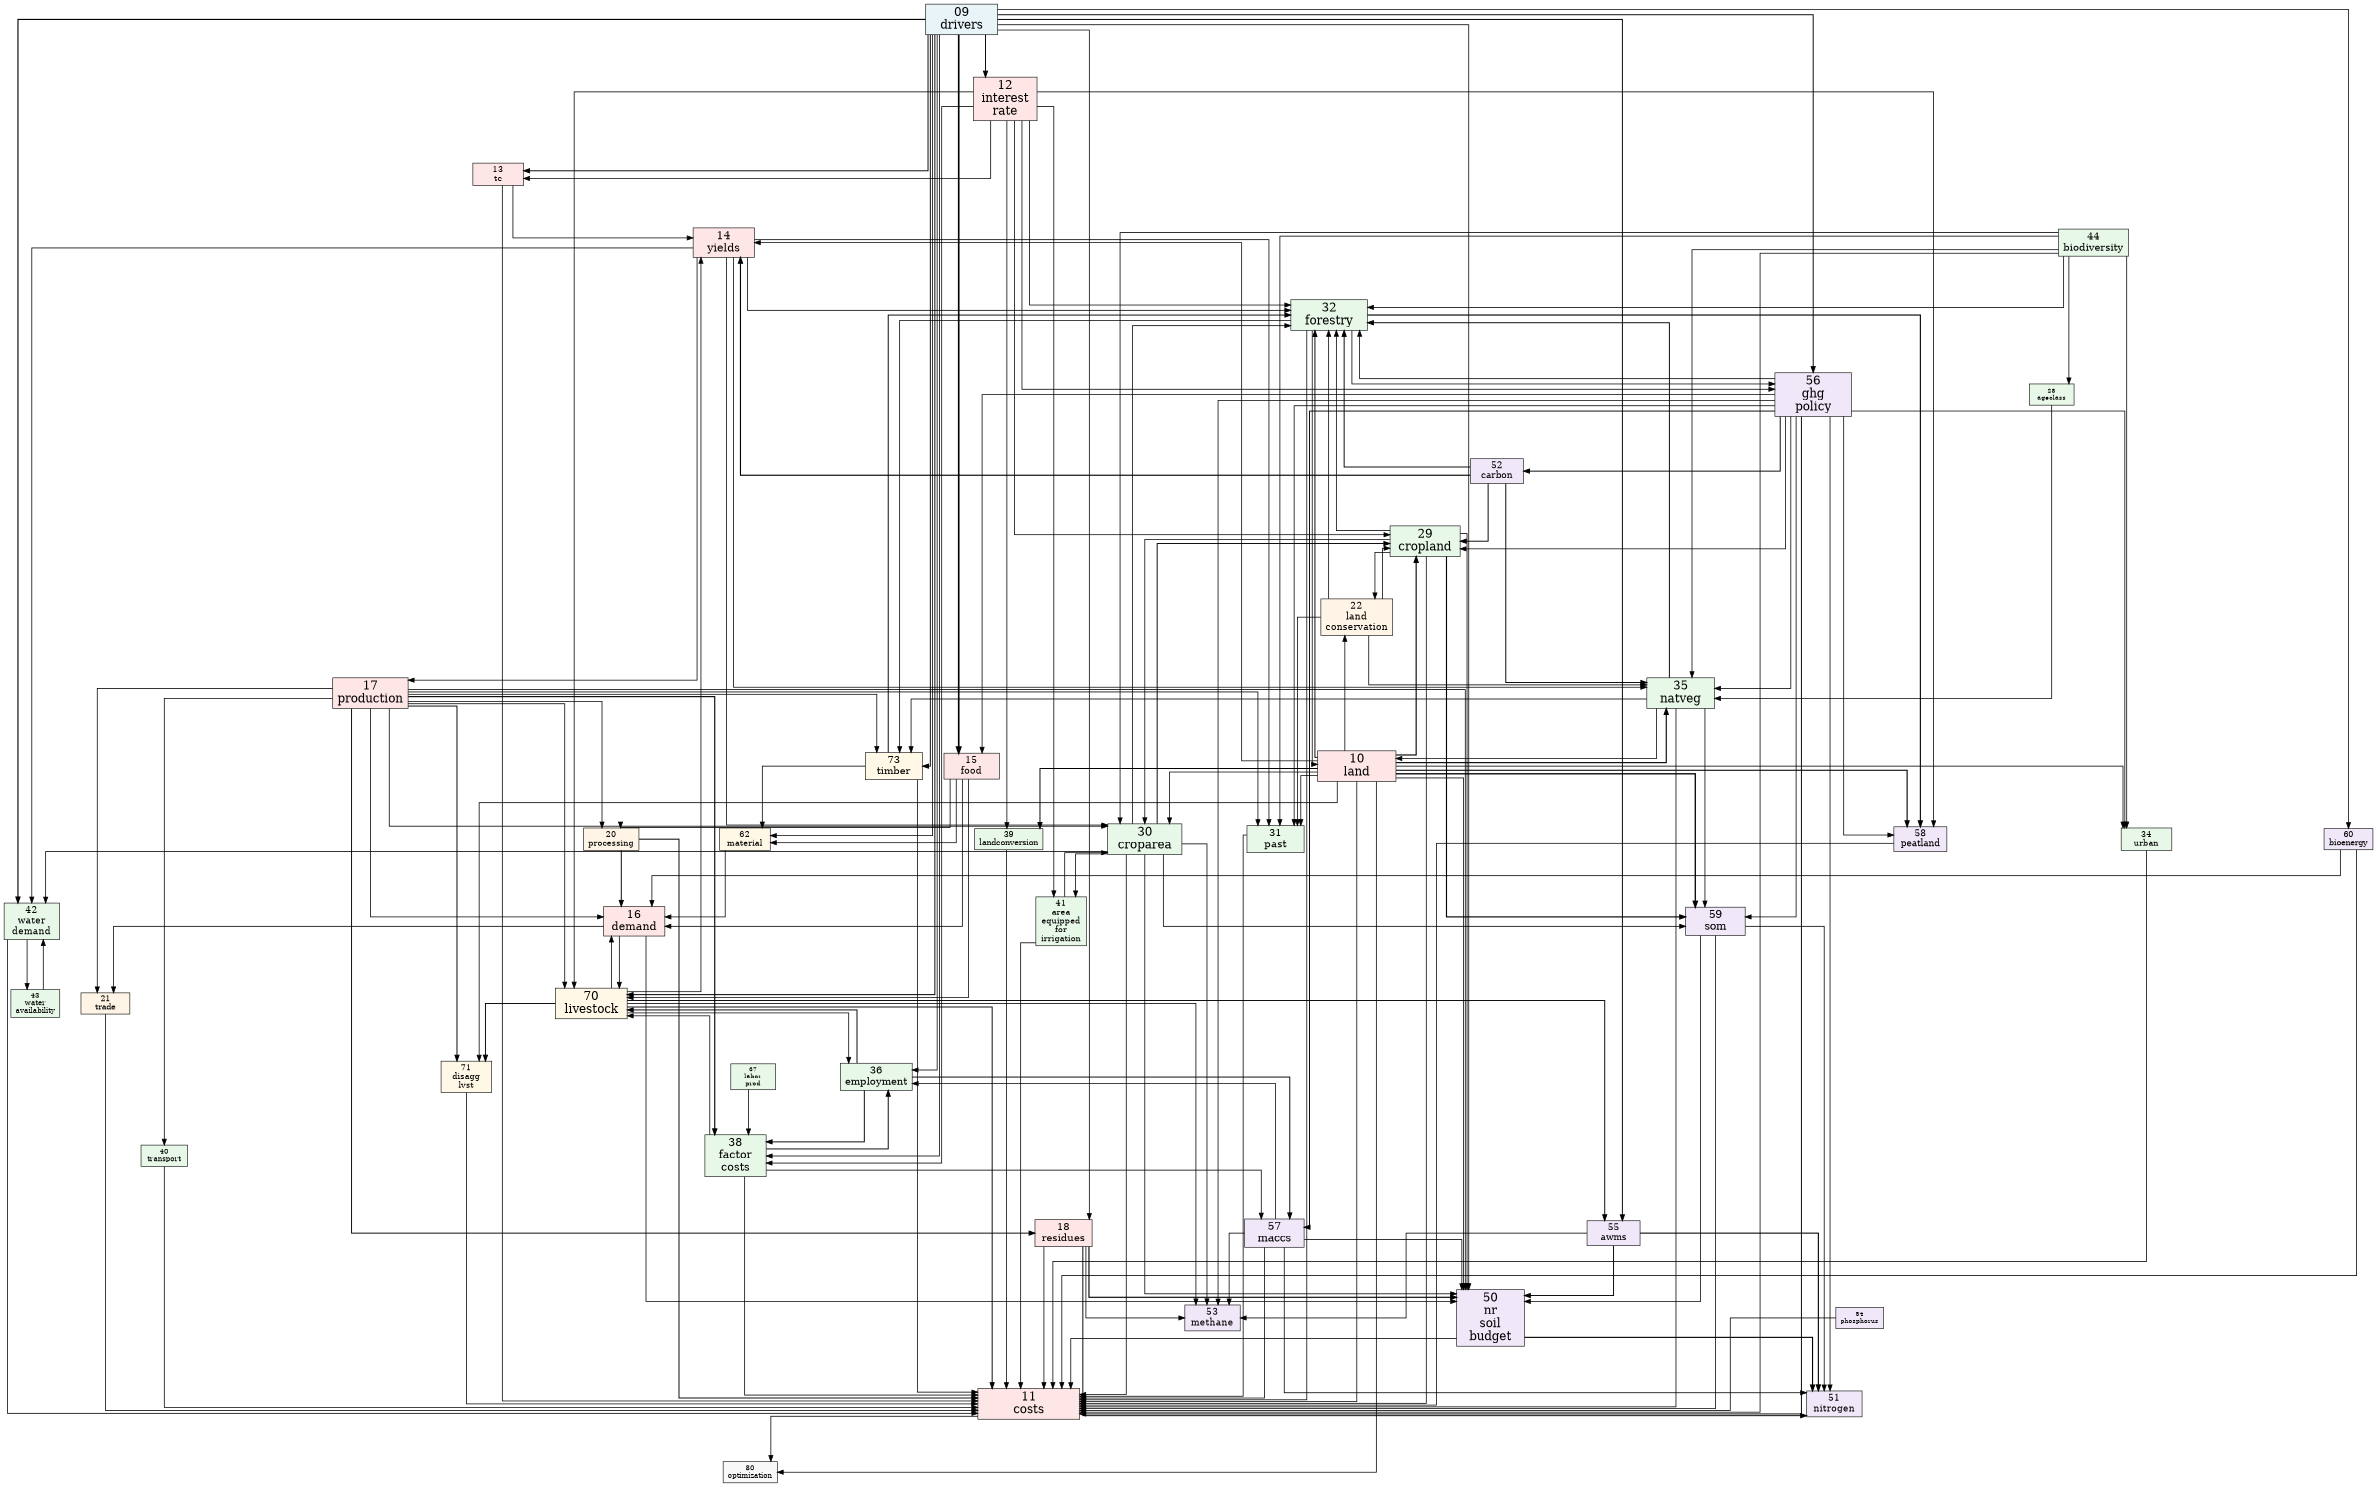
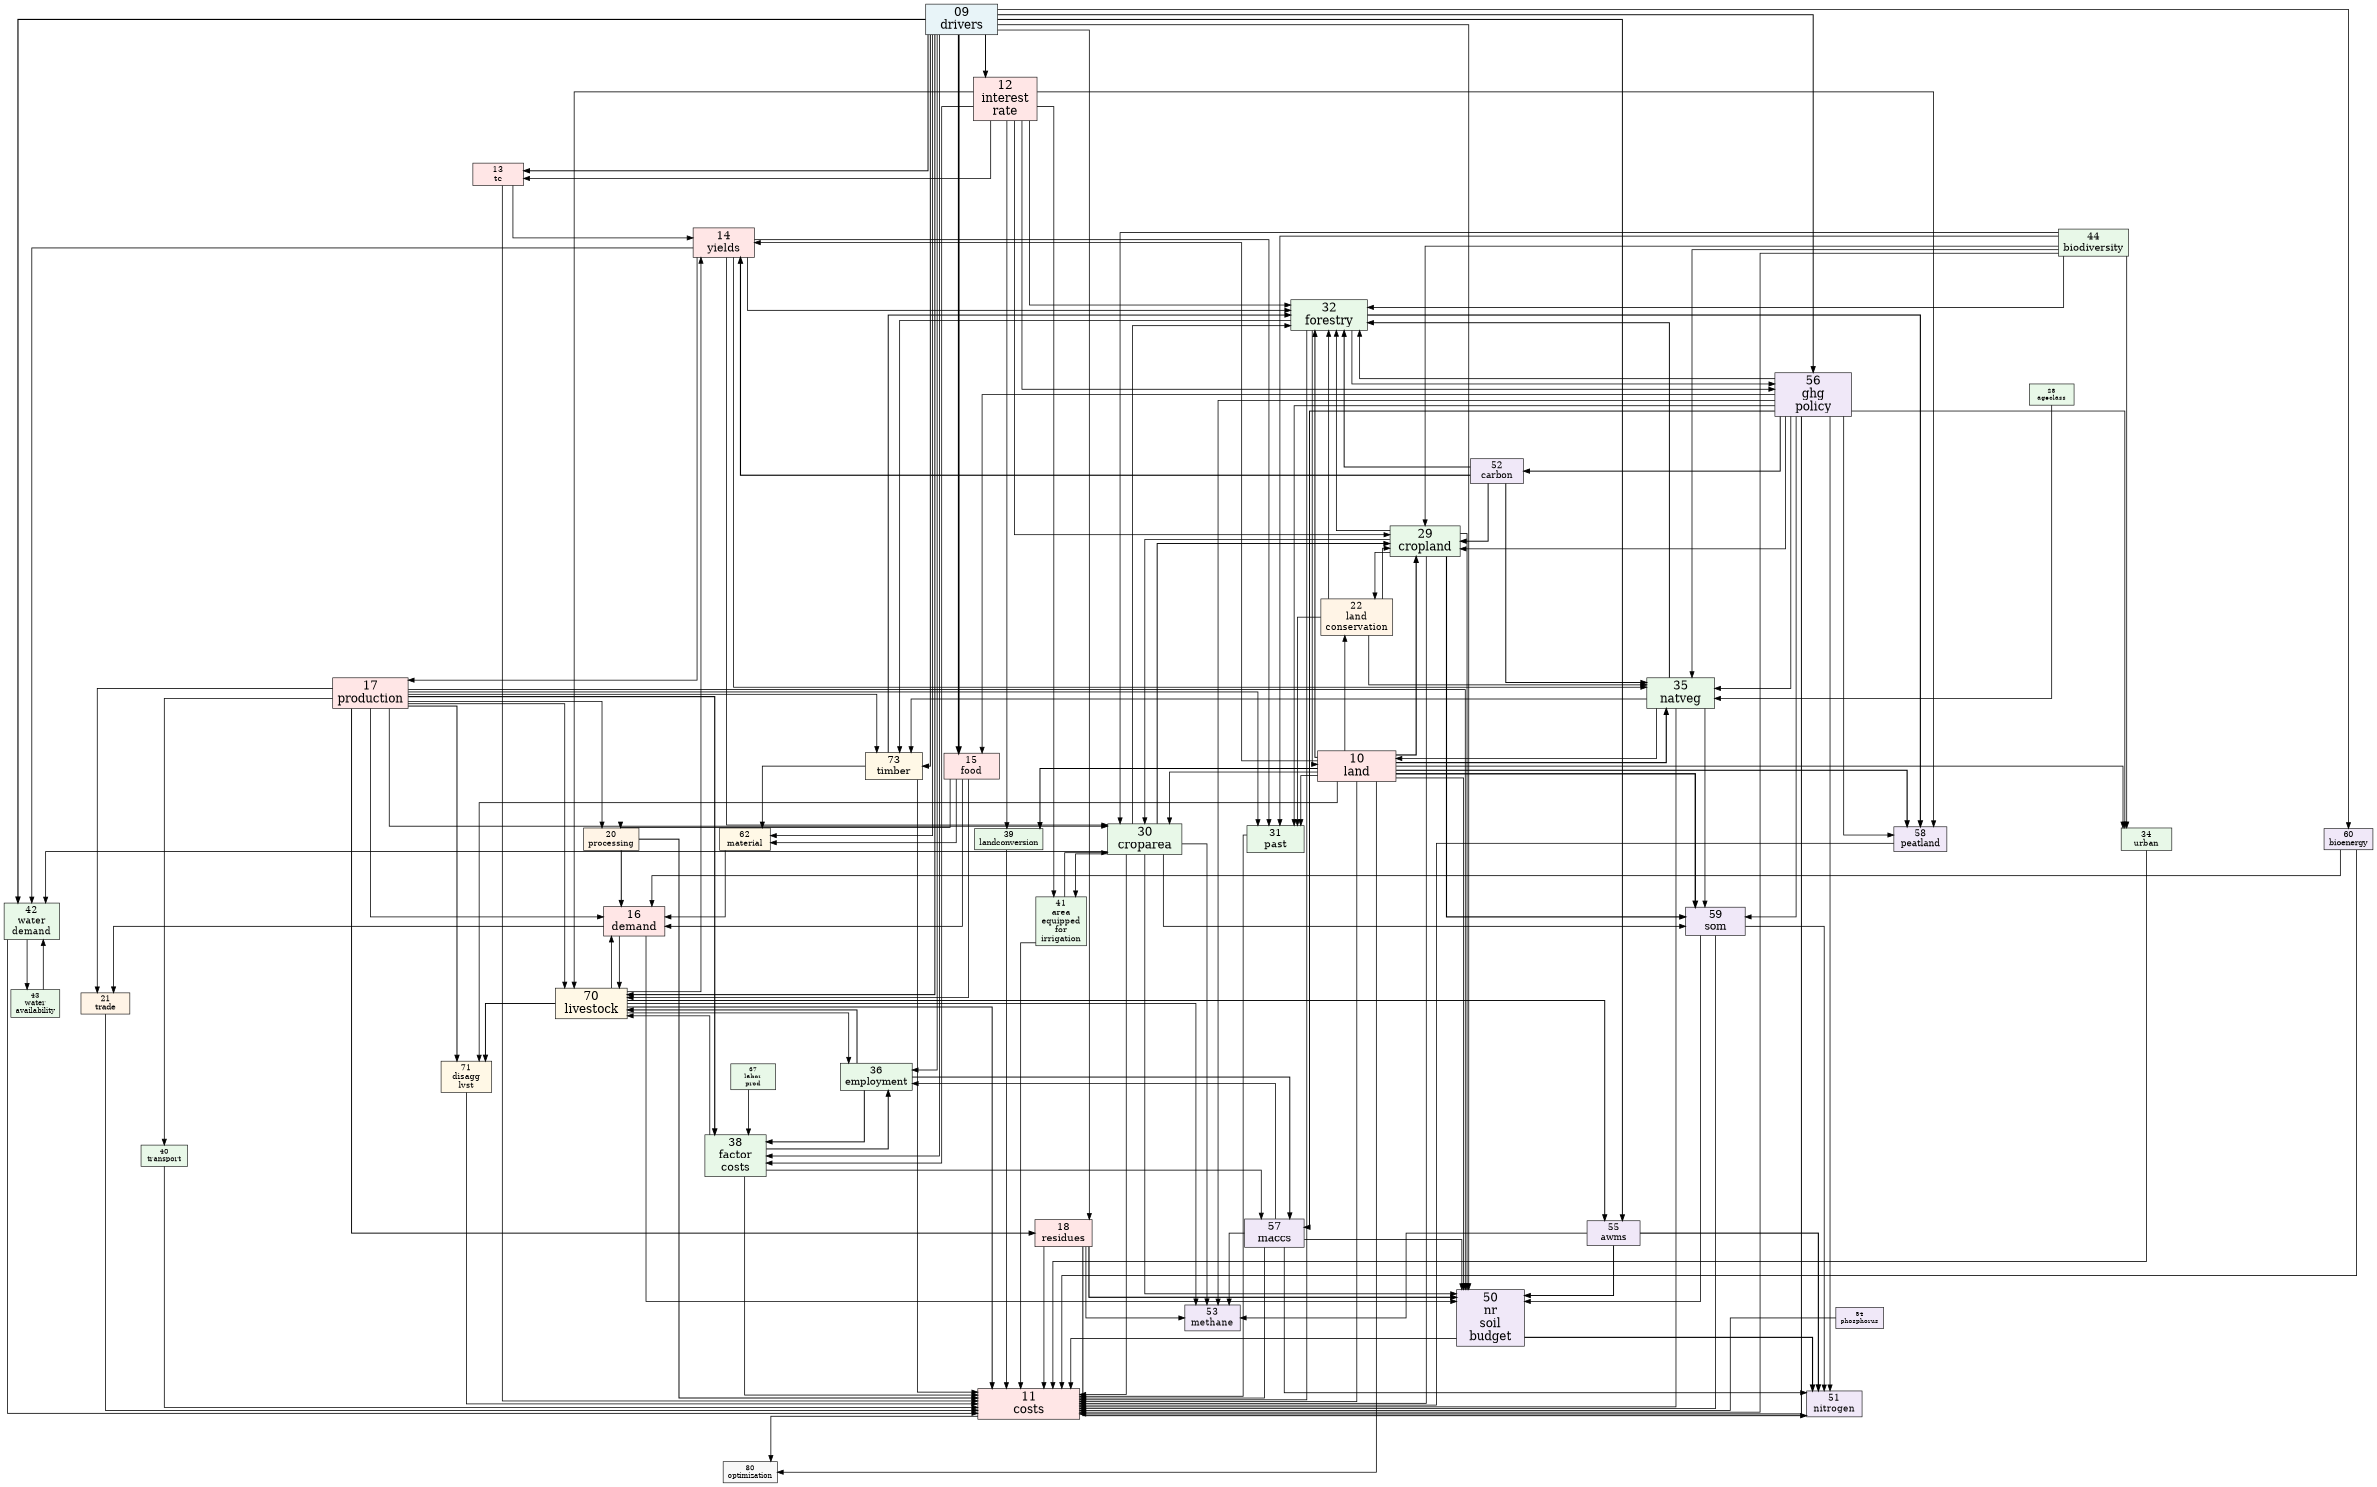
edge "44 biodiversity" -> "28 ageclass": now "44 biodiversity" -> "29 cropland"
